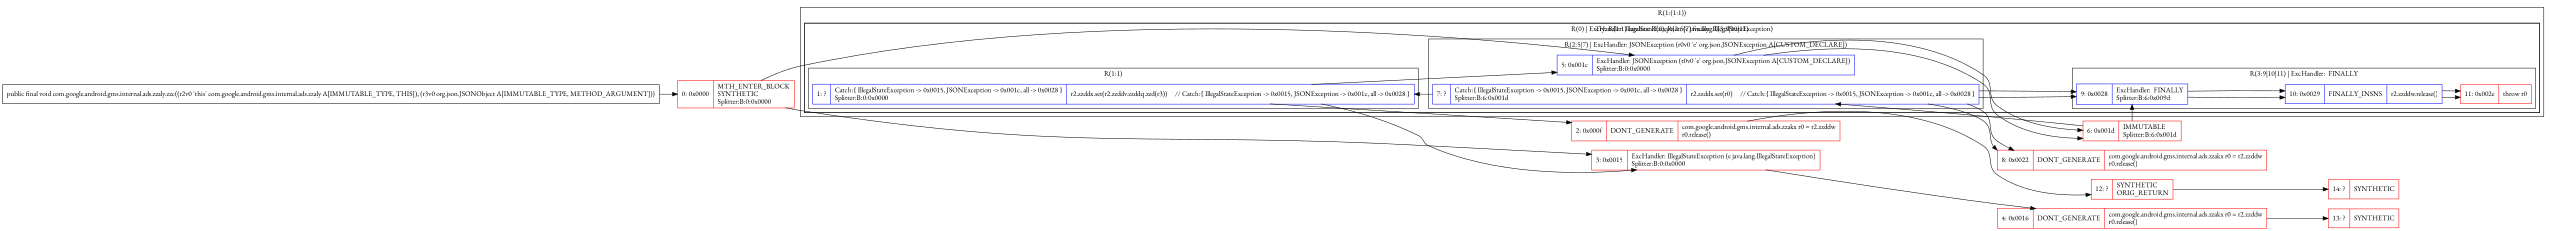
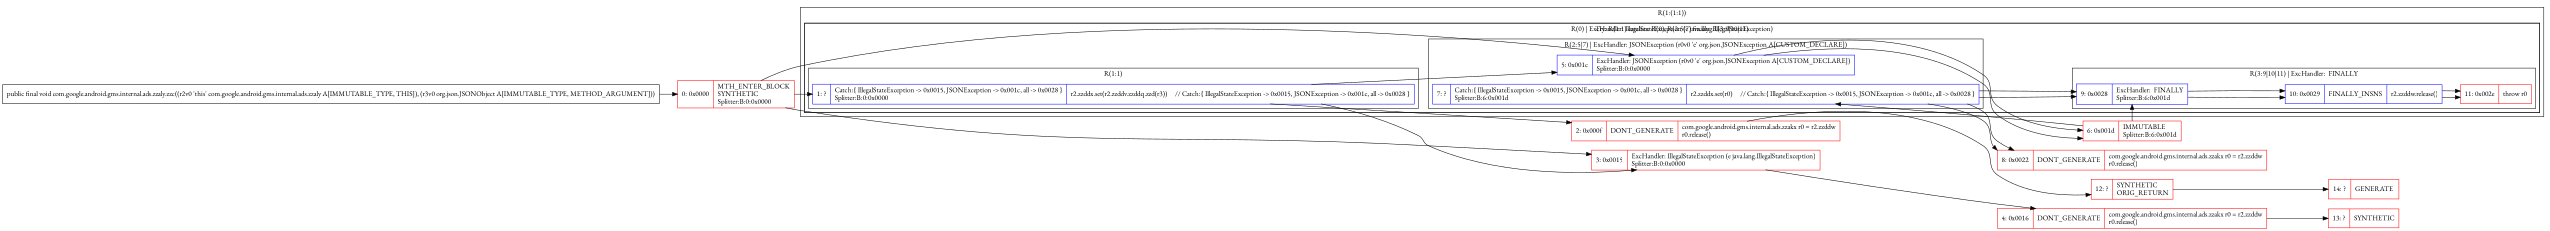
edge "7: ?" -> "1: ?": now "0: 0x0000" -> "1: ?"
node "9: 0x0028": text "Splitter:B:6:0x009d" -> "Splitter:B:6:0x001d"
node "14: ?": text "SYNTHETIC" -> "GENERATE"
